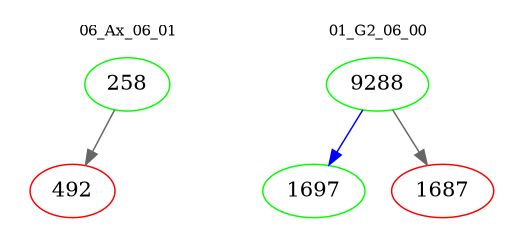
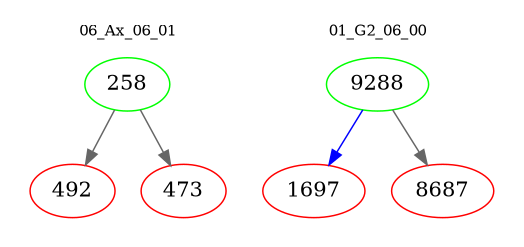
node "473": added
node "1697": color green -> red
node "1687": label "1687" -> "8687"
